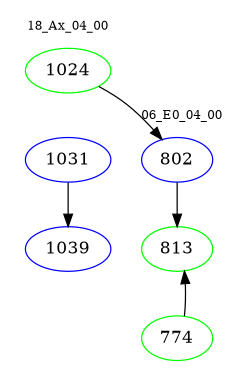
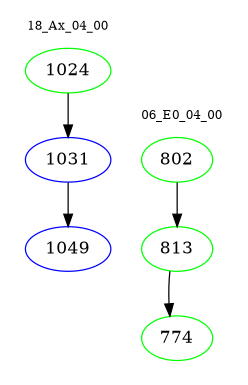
edge "1024" -> "802": now "1024" -> "1031"
node "802": color blue -> green
node "1039": label "1039" -> "1049"
edge "774" -> "813": reversed
